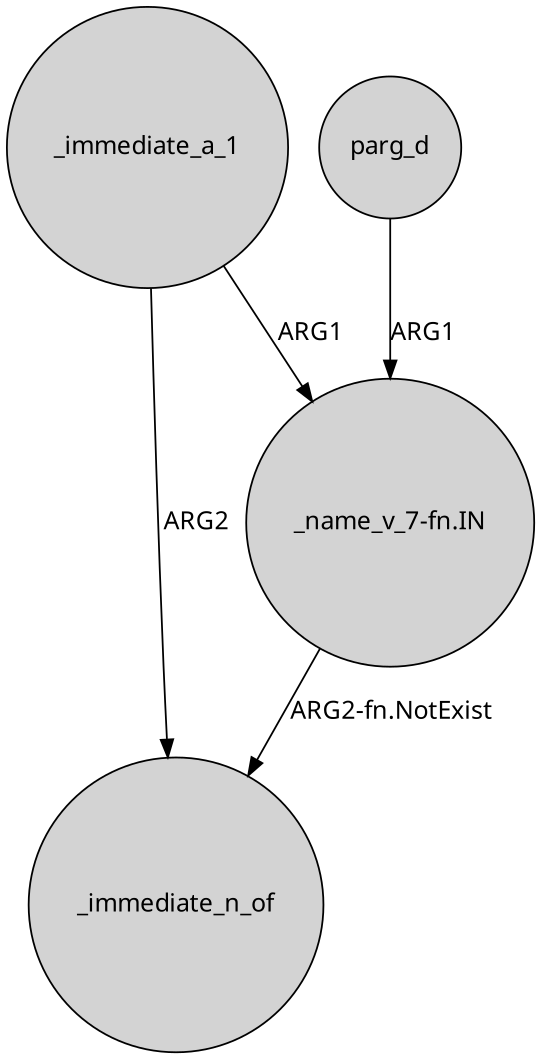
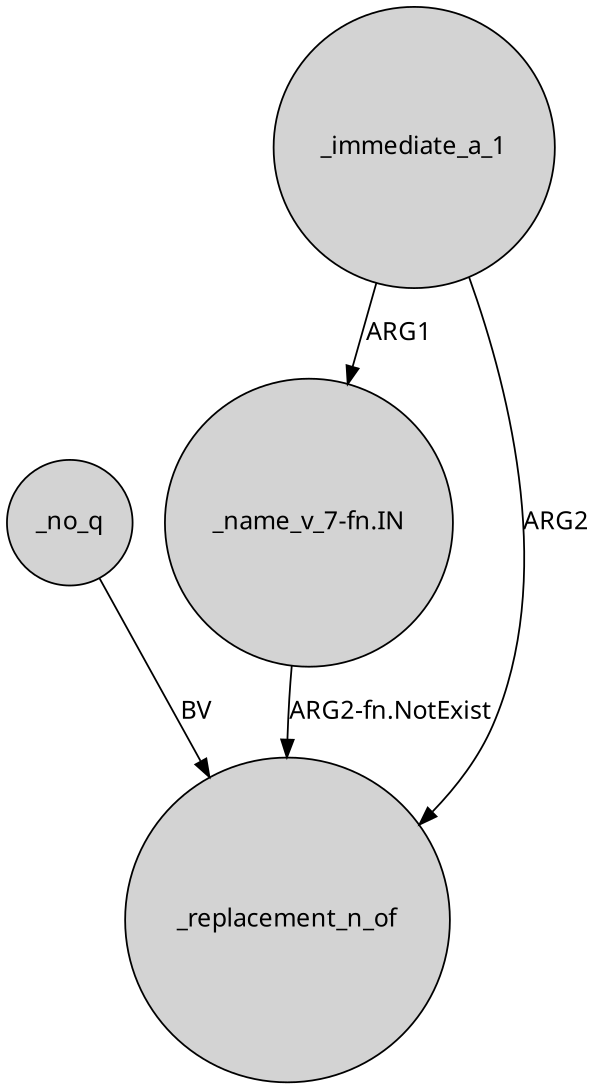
node "parg_d": removed
node "_no_q": added
node "_immediate_n_of": label "_immediate_n_of" -> "_replacement_n_of"
